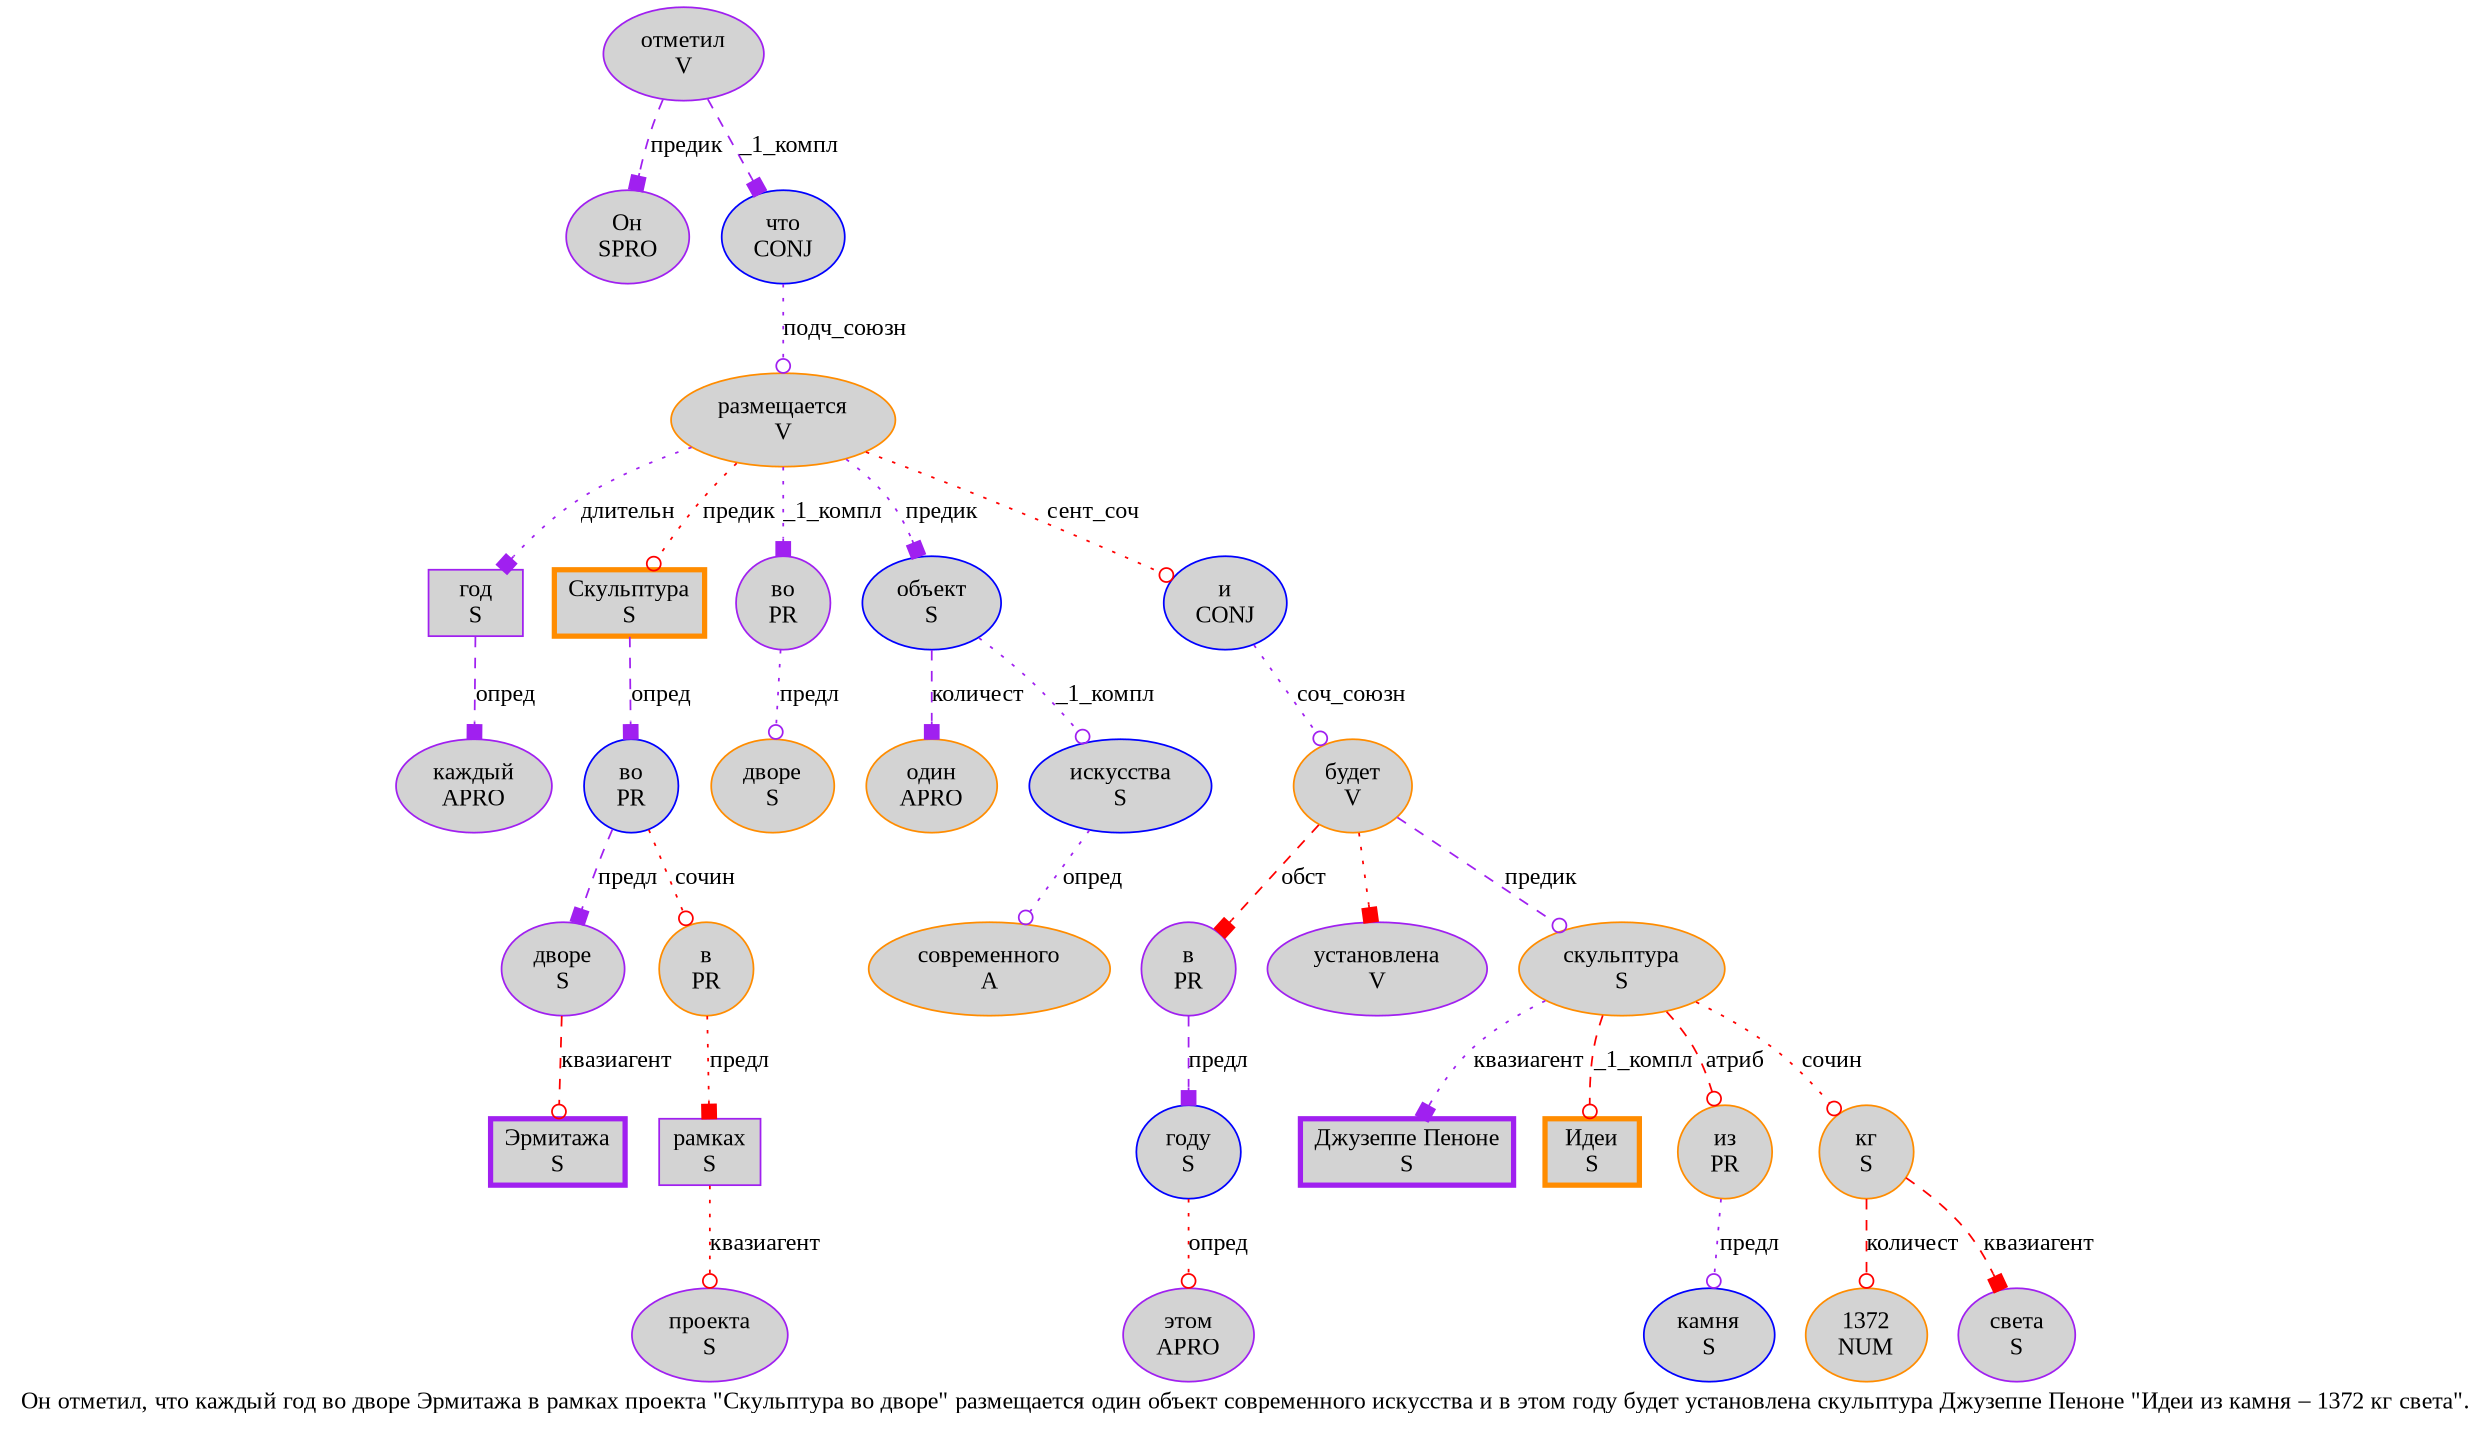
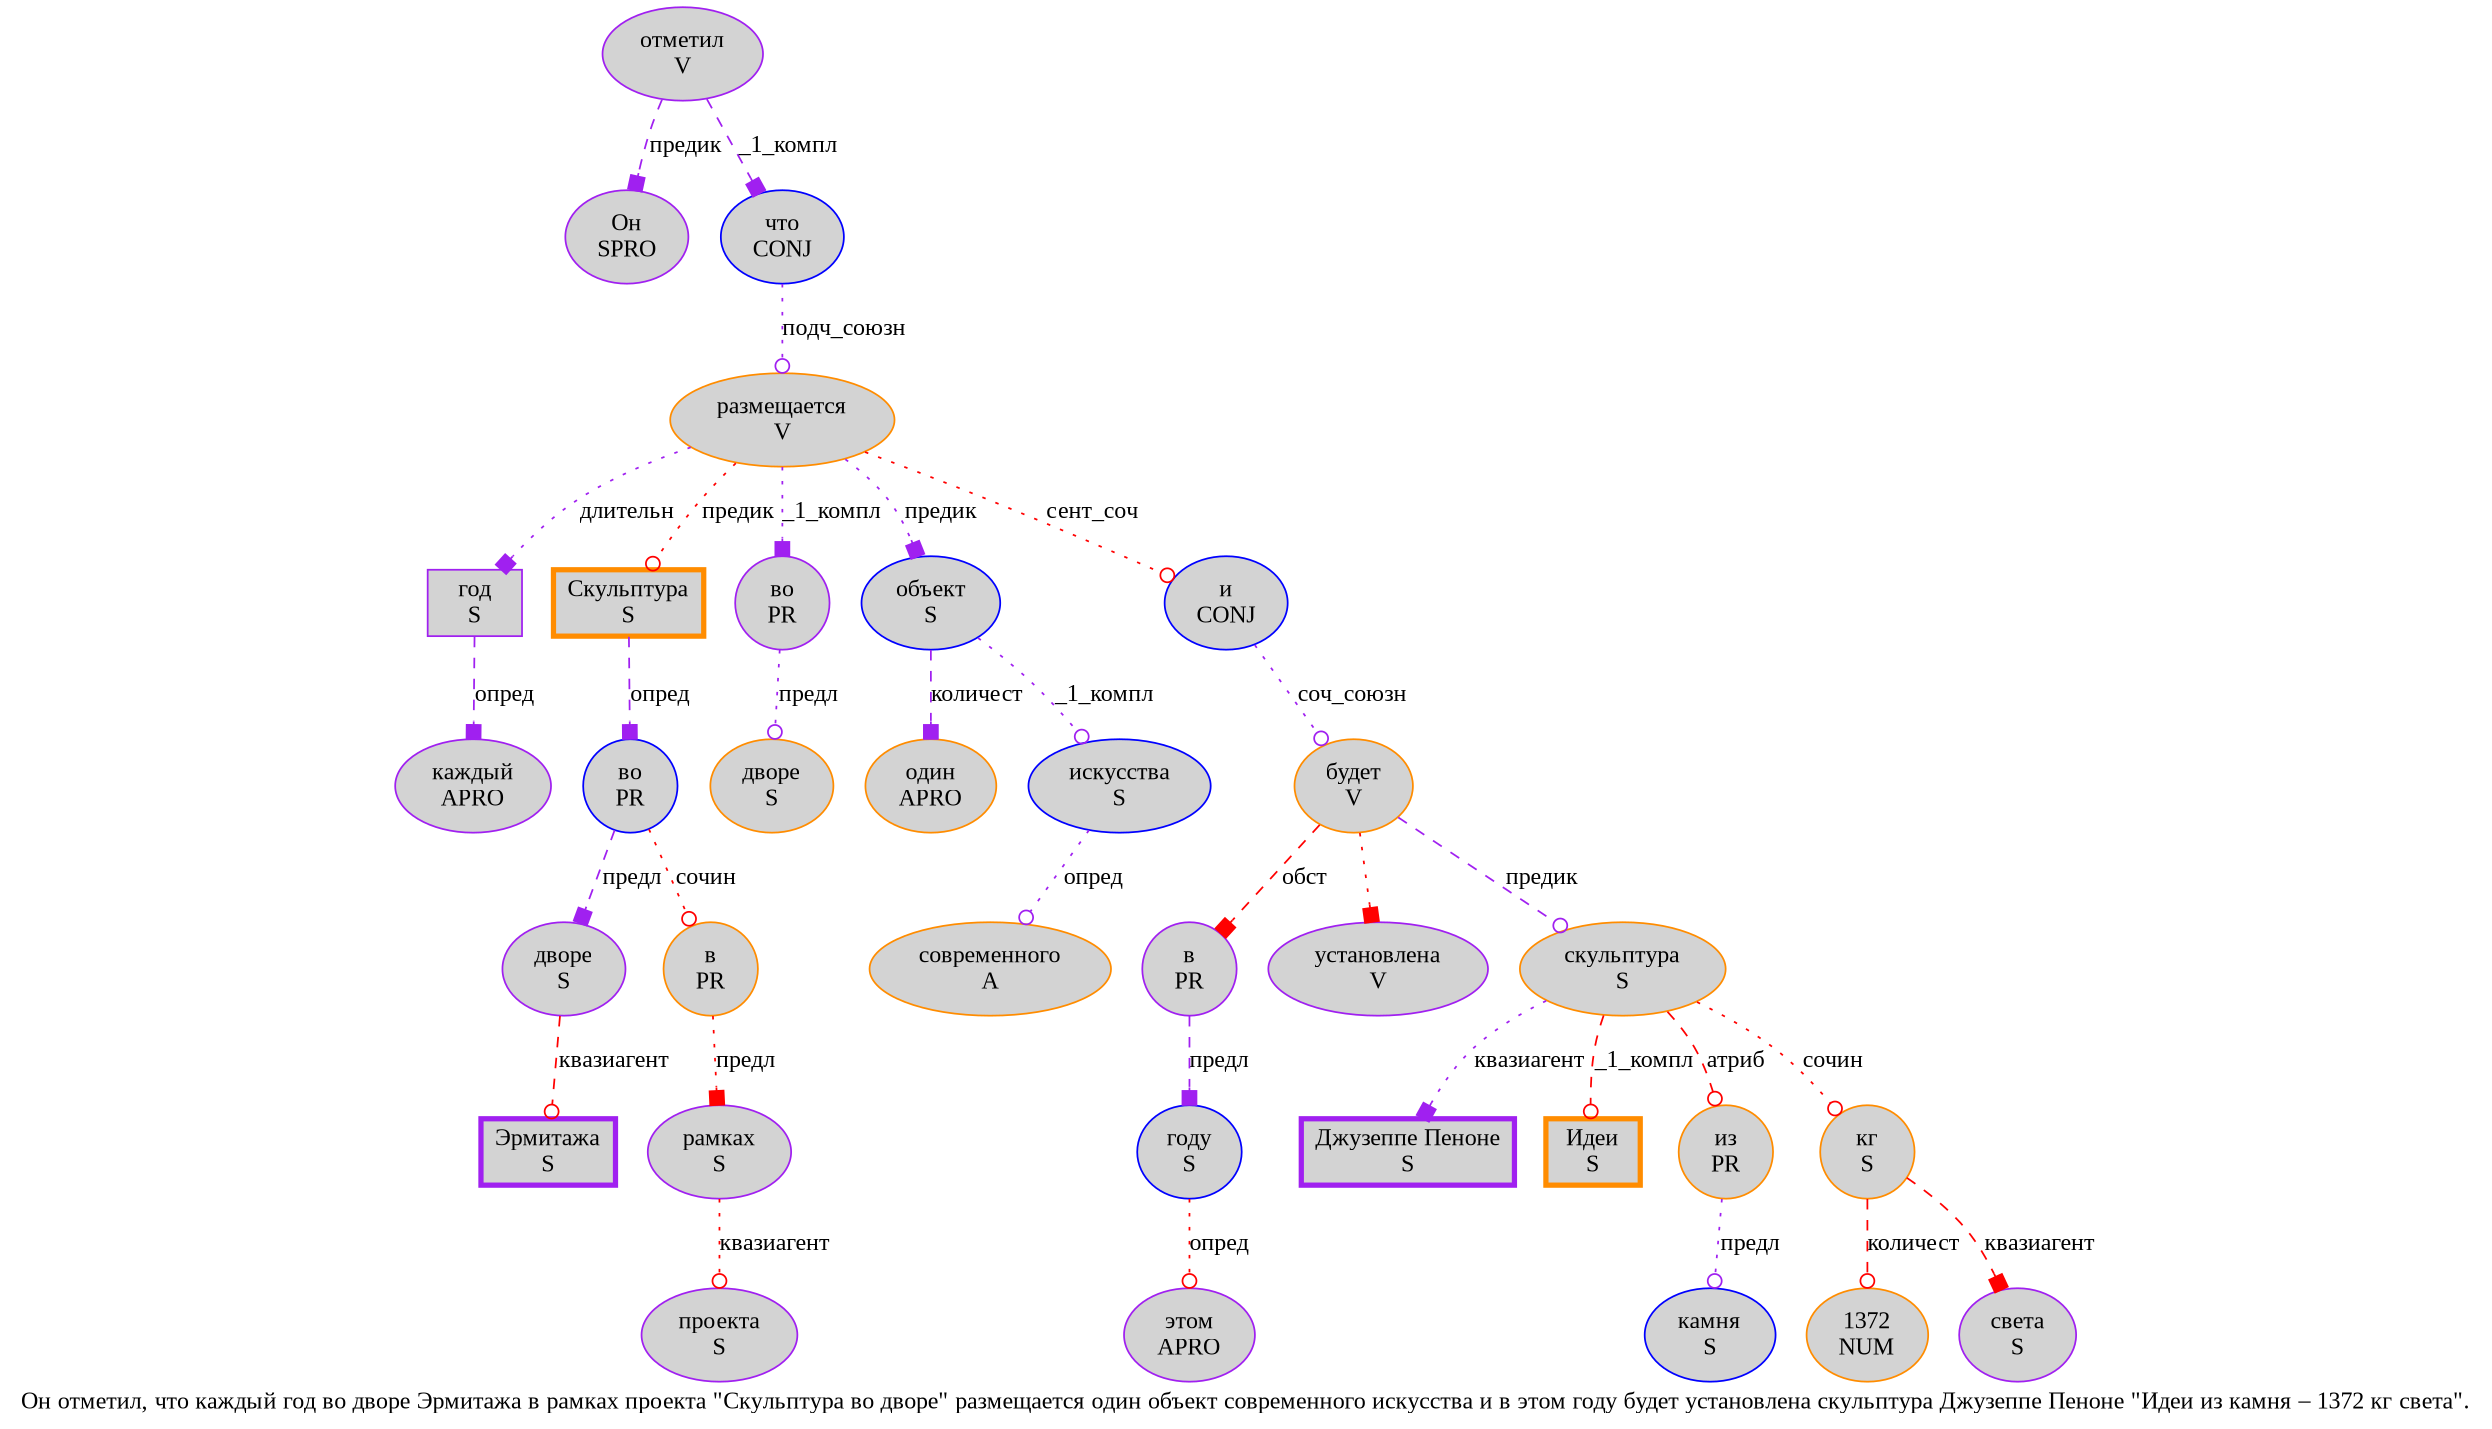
node "рамках S": shape box -> ellipse
